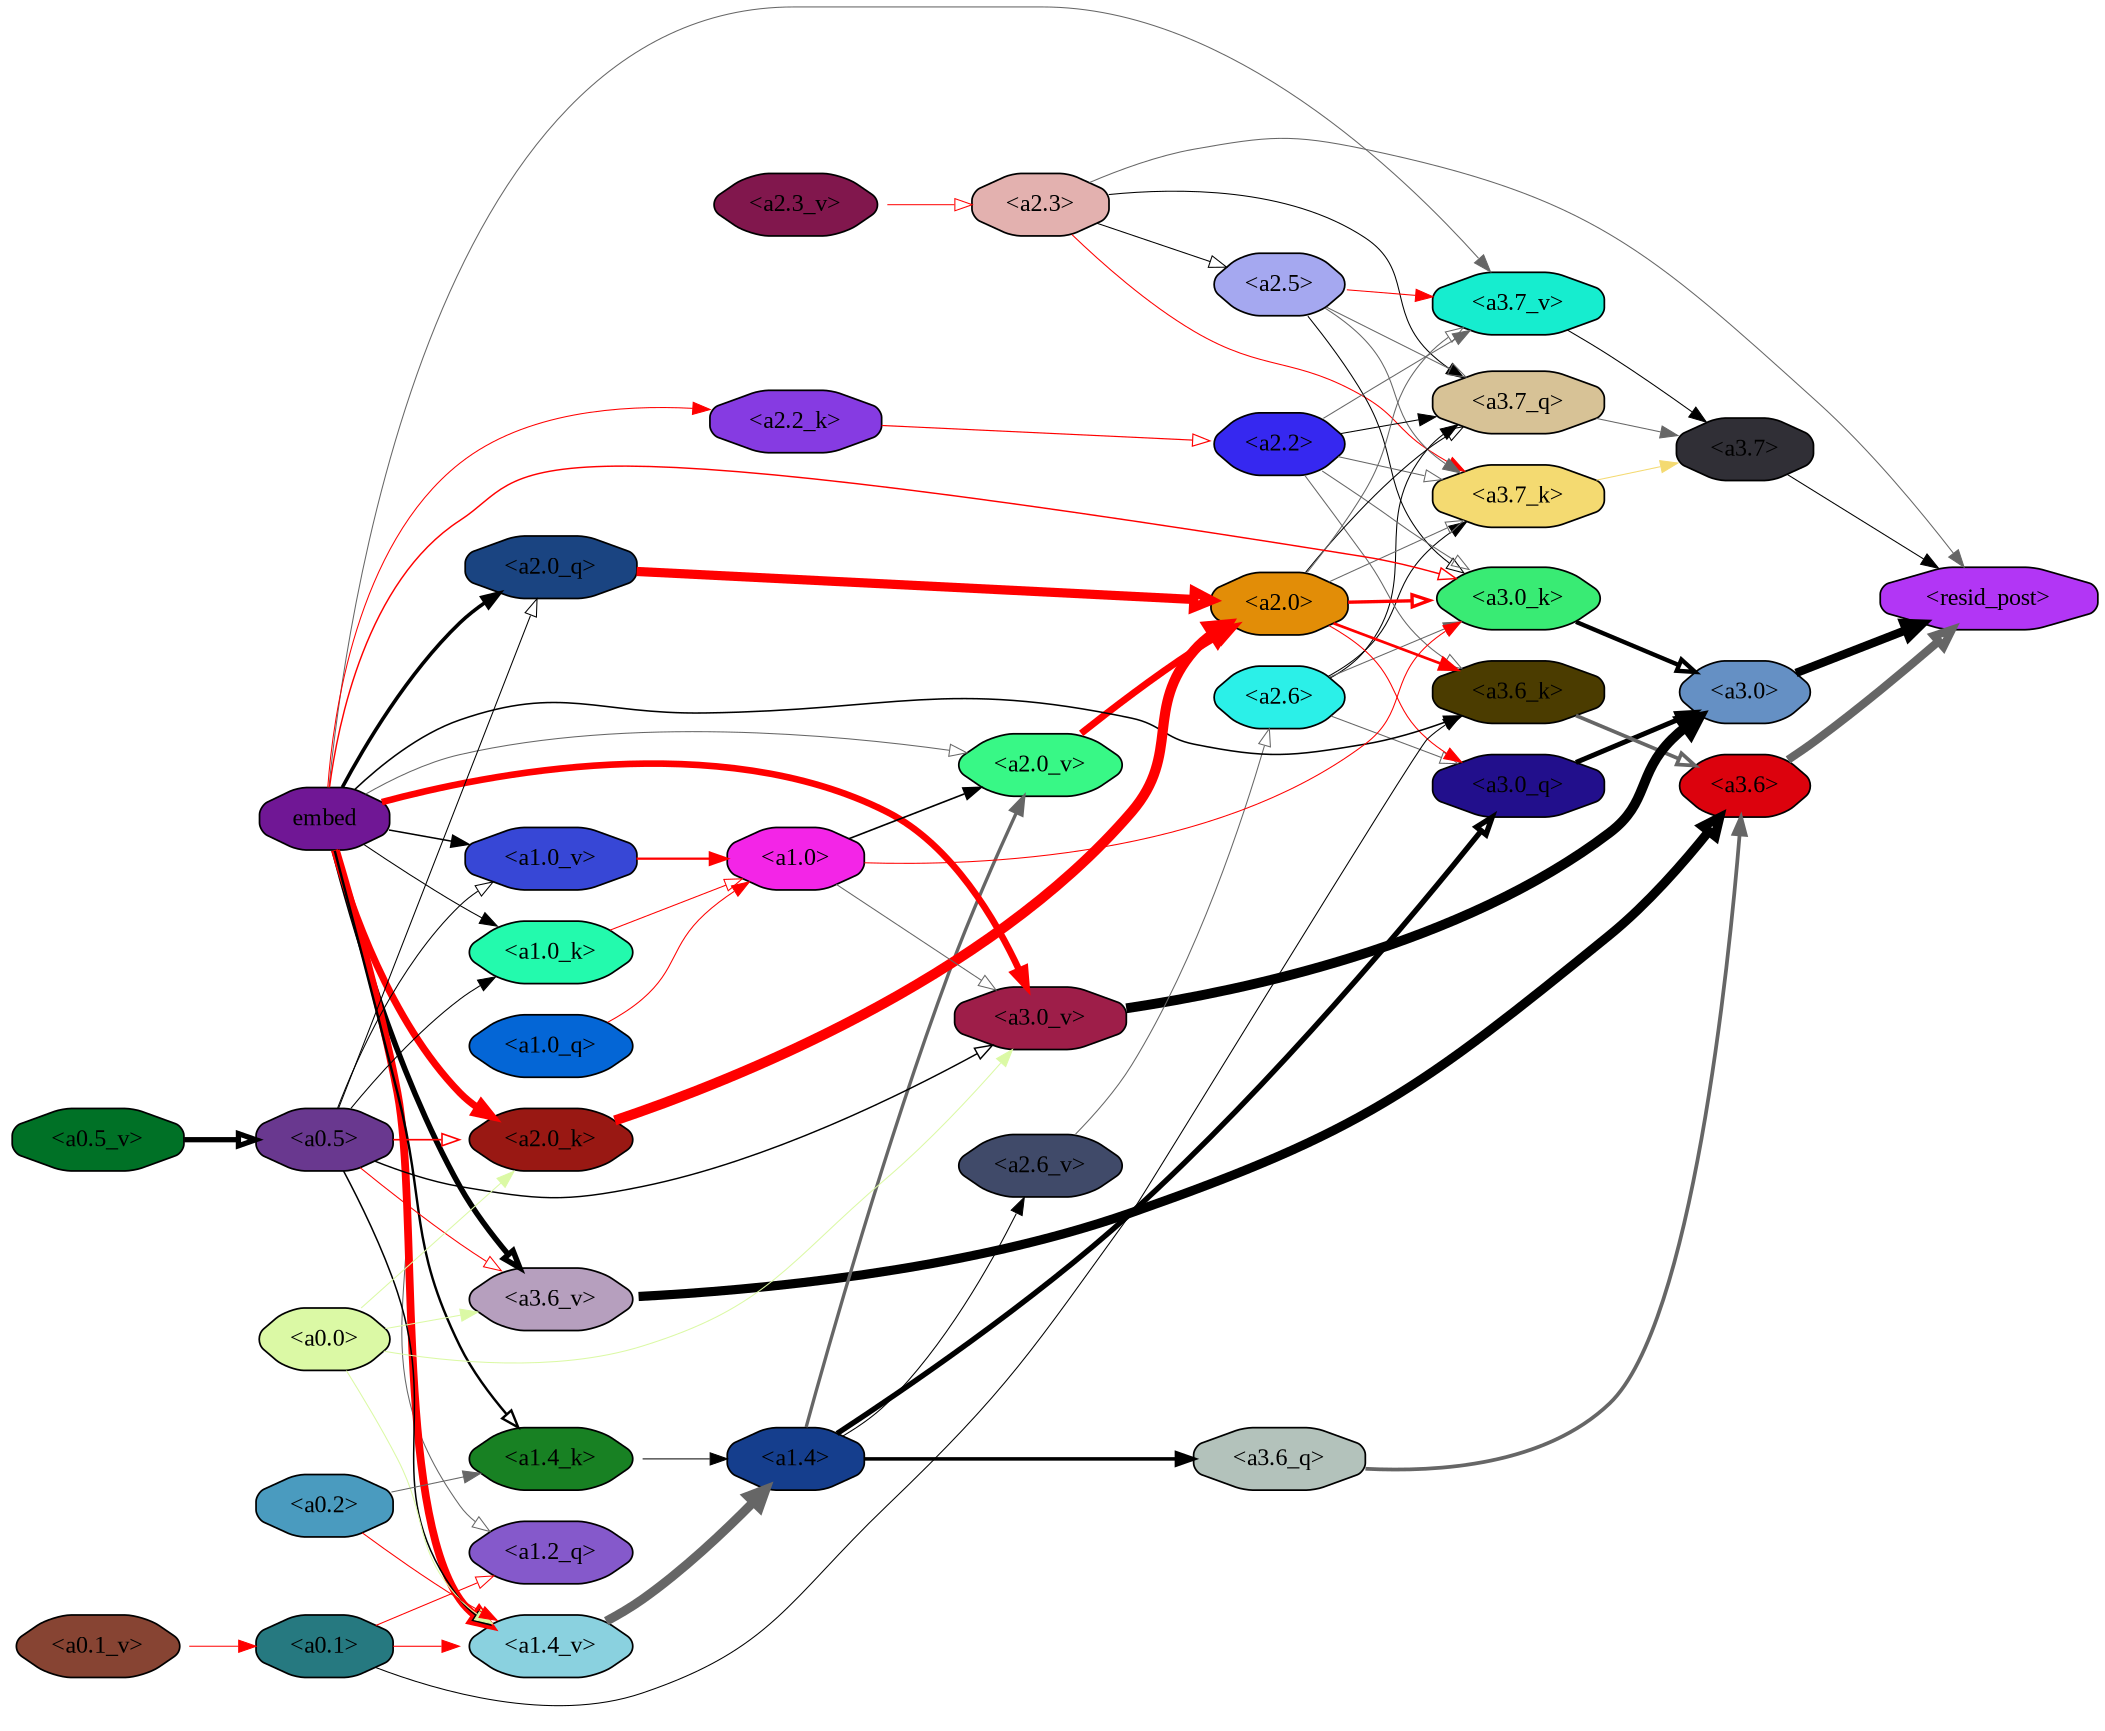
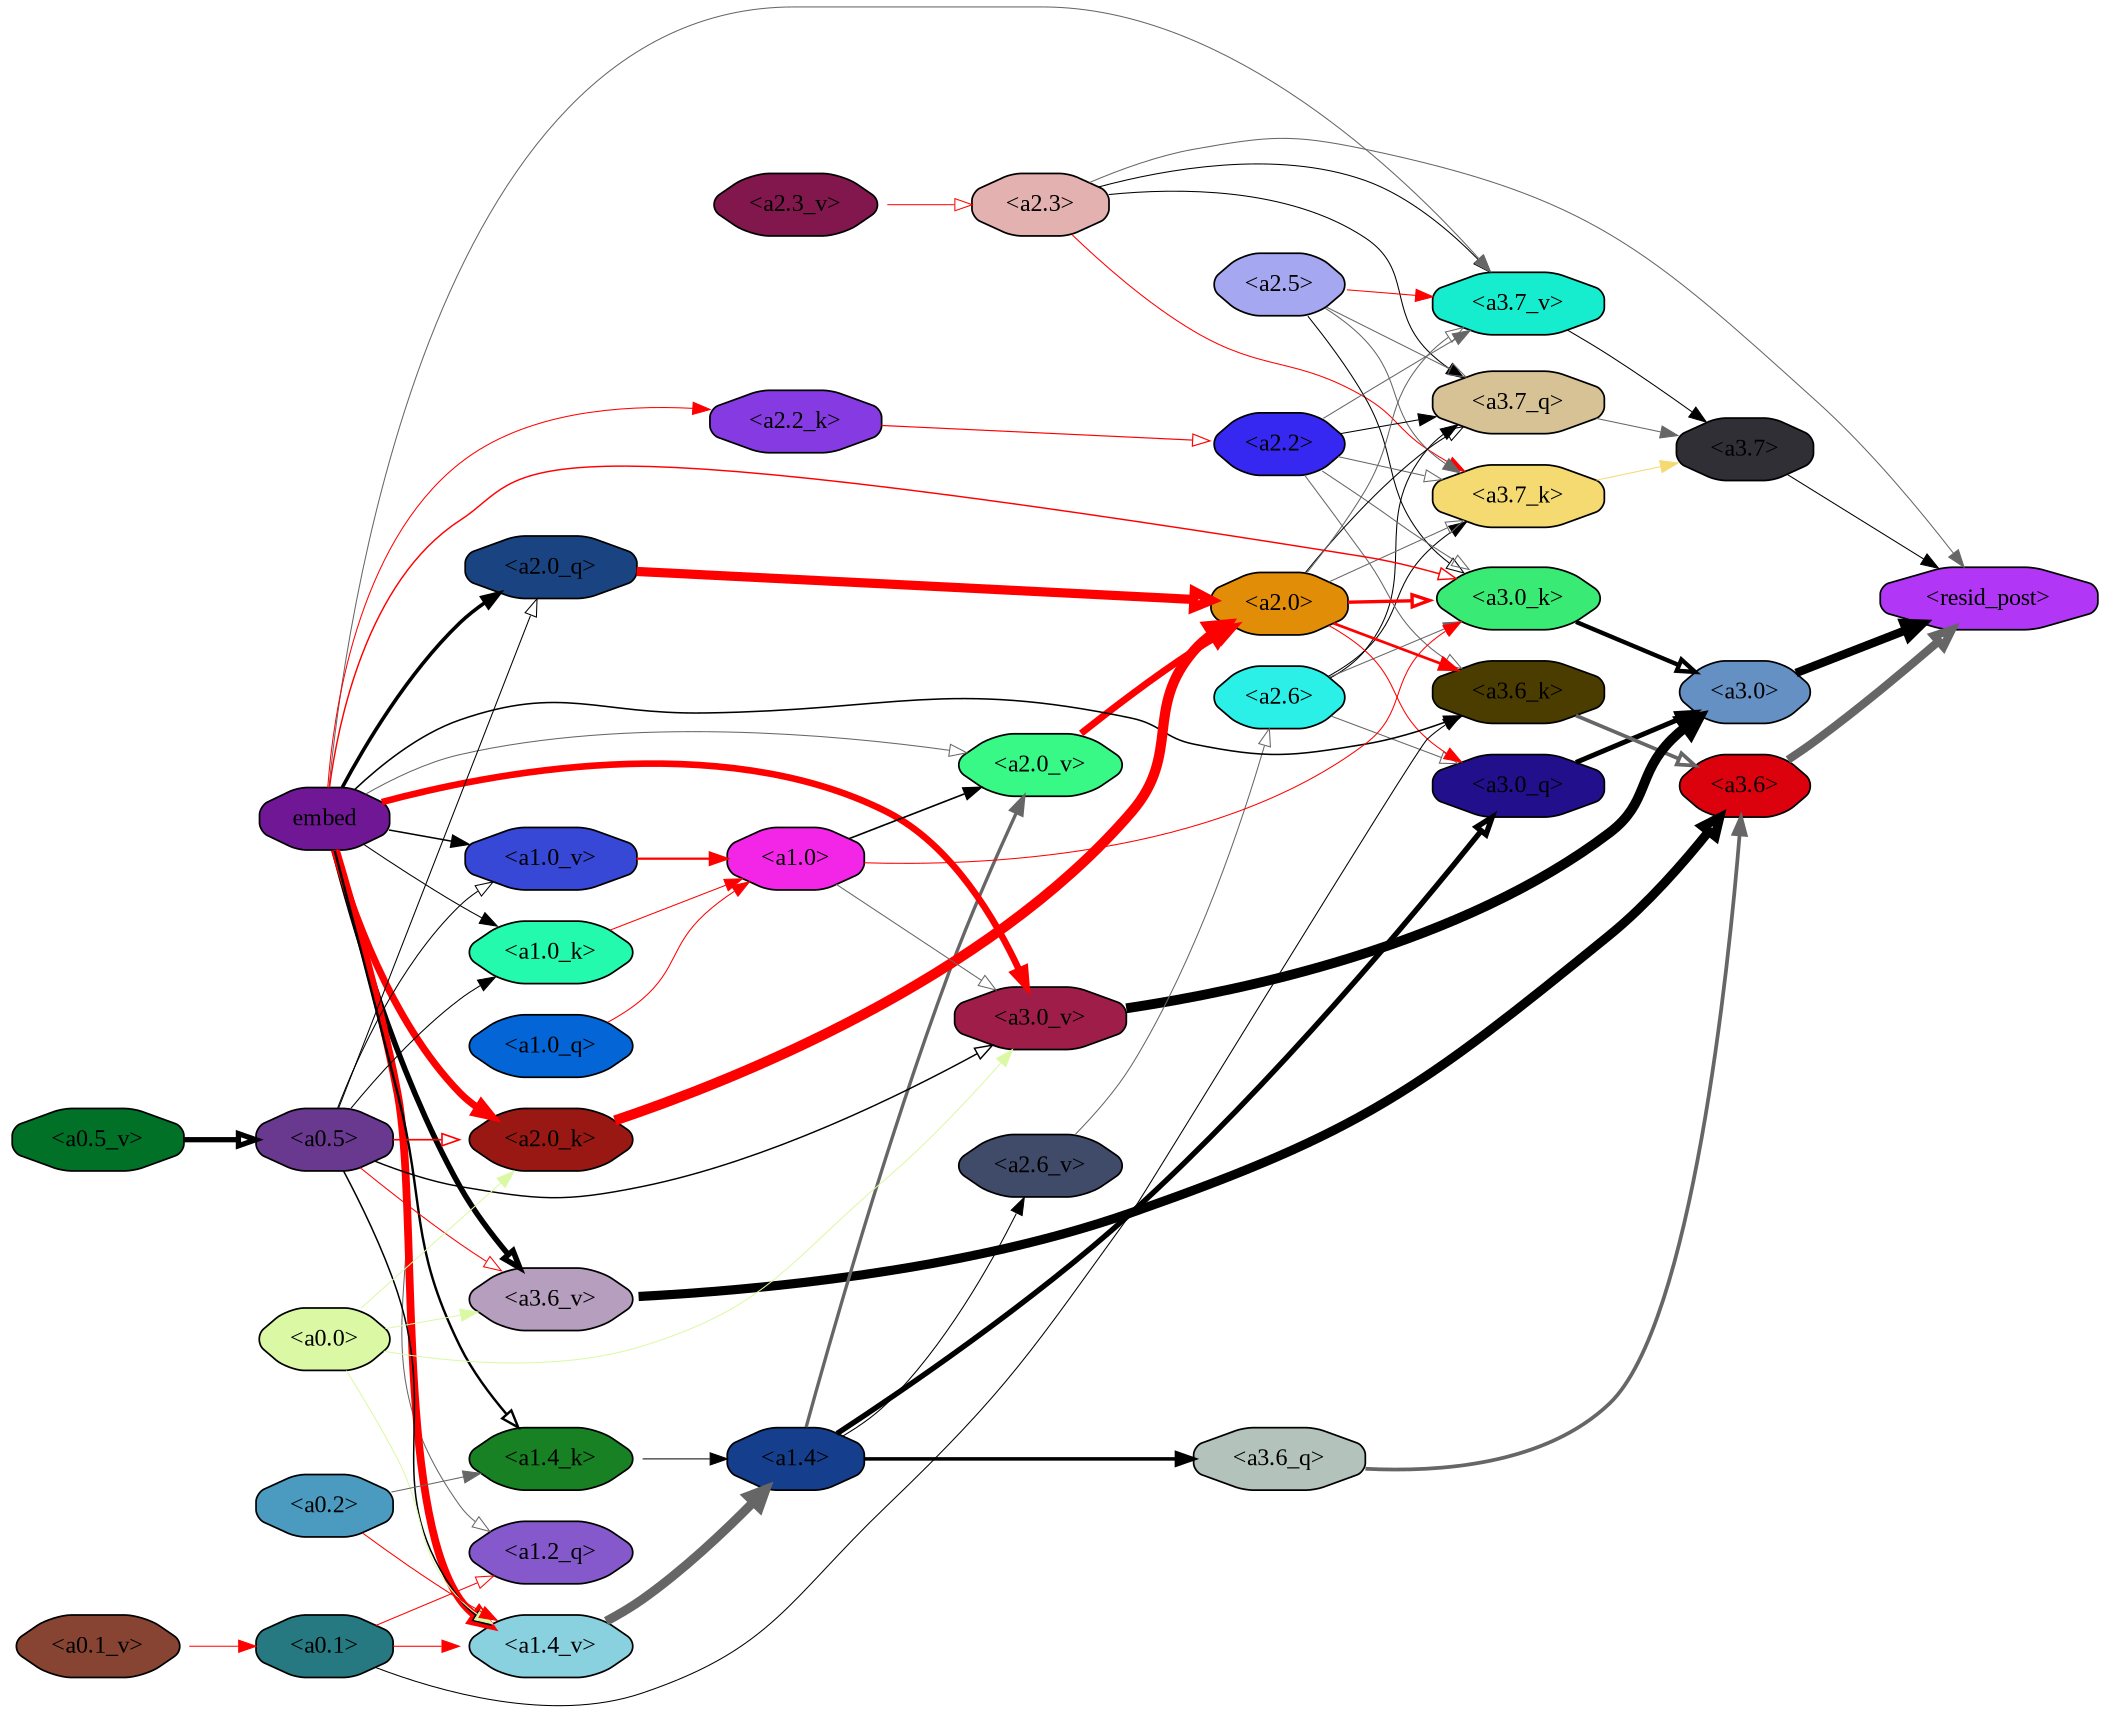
edge "<a2.3>" -> "<a2.5>": now "<a2.3>" -> "<a3.7_v>"
edge "<a1.0_k>" -> "<a1.0>": arrowhead onormal -> normal
